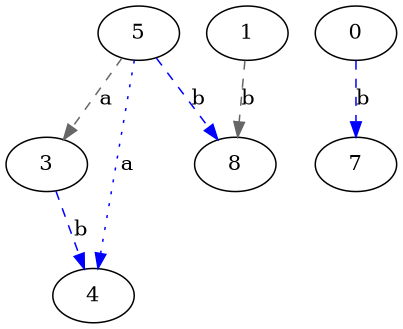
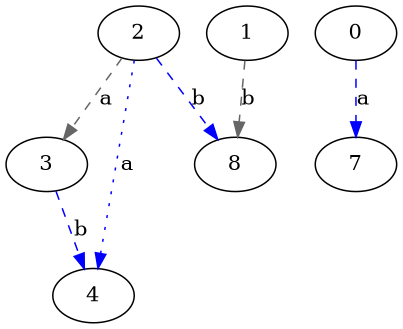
node "5": label "5" -> "2"
edge "0" -> "7": label "b" -> "a"
